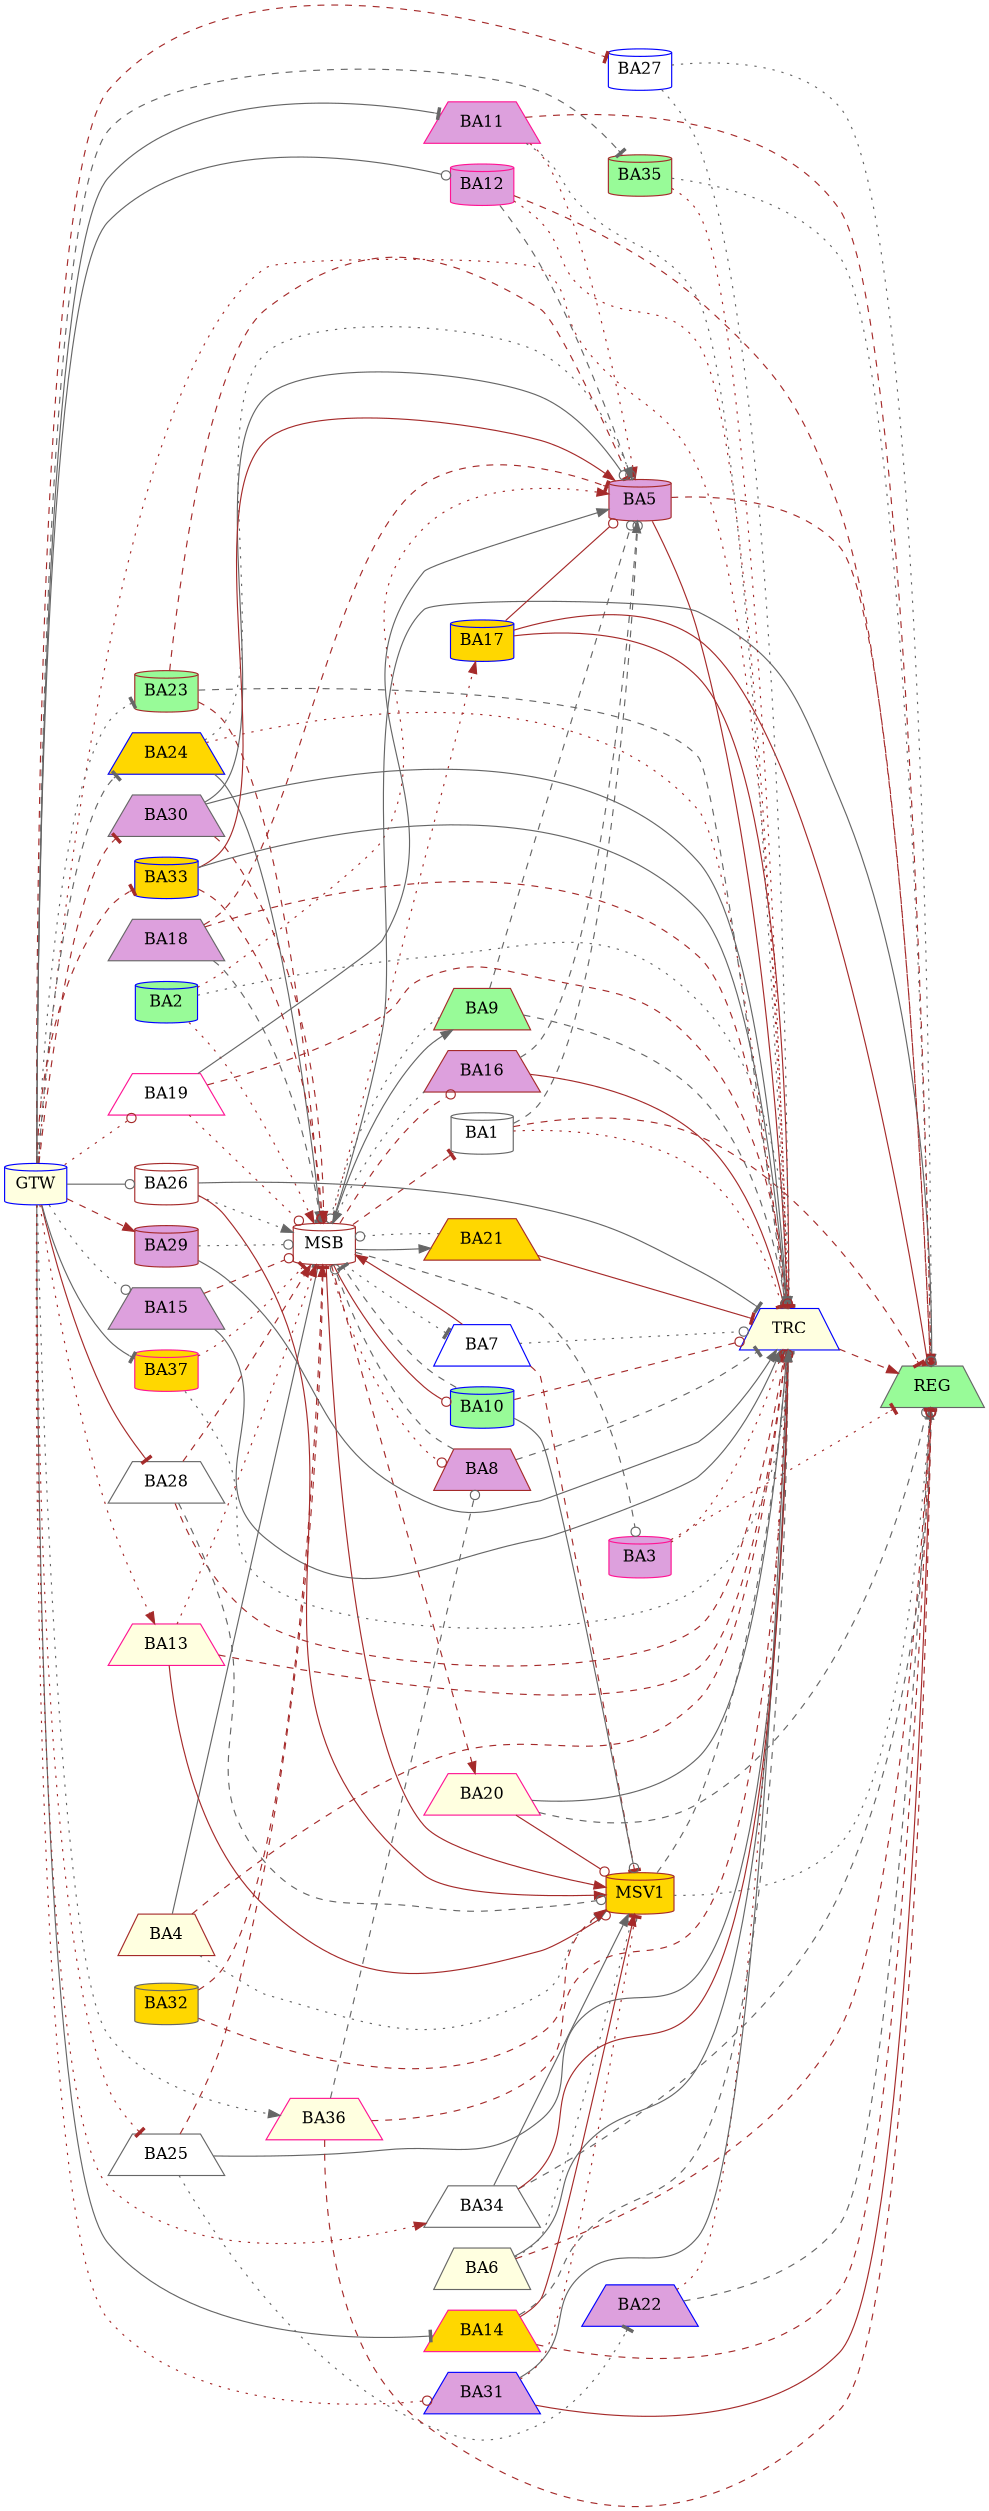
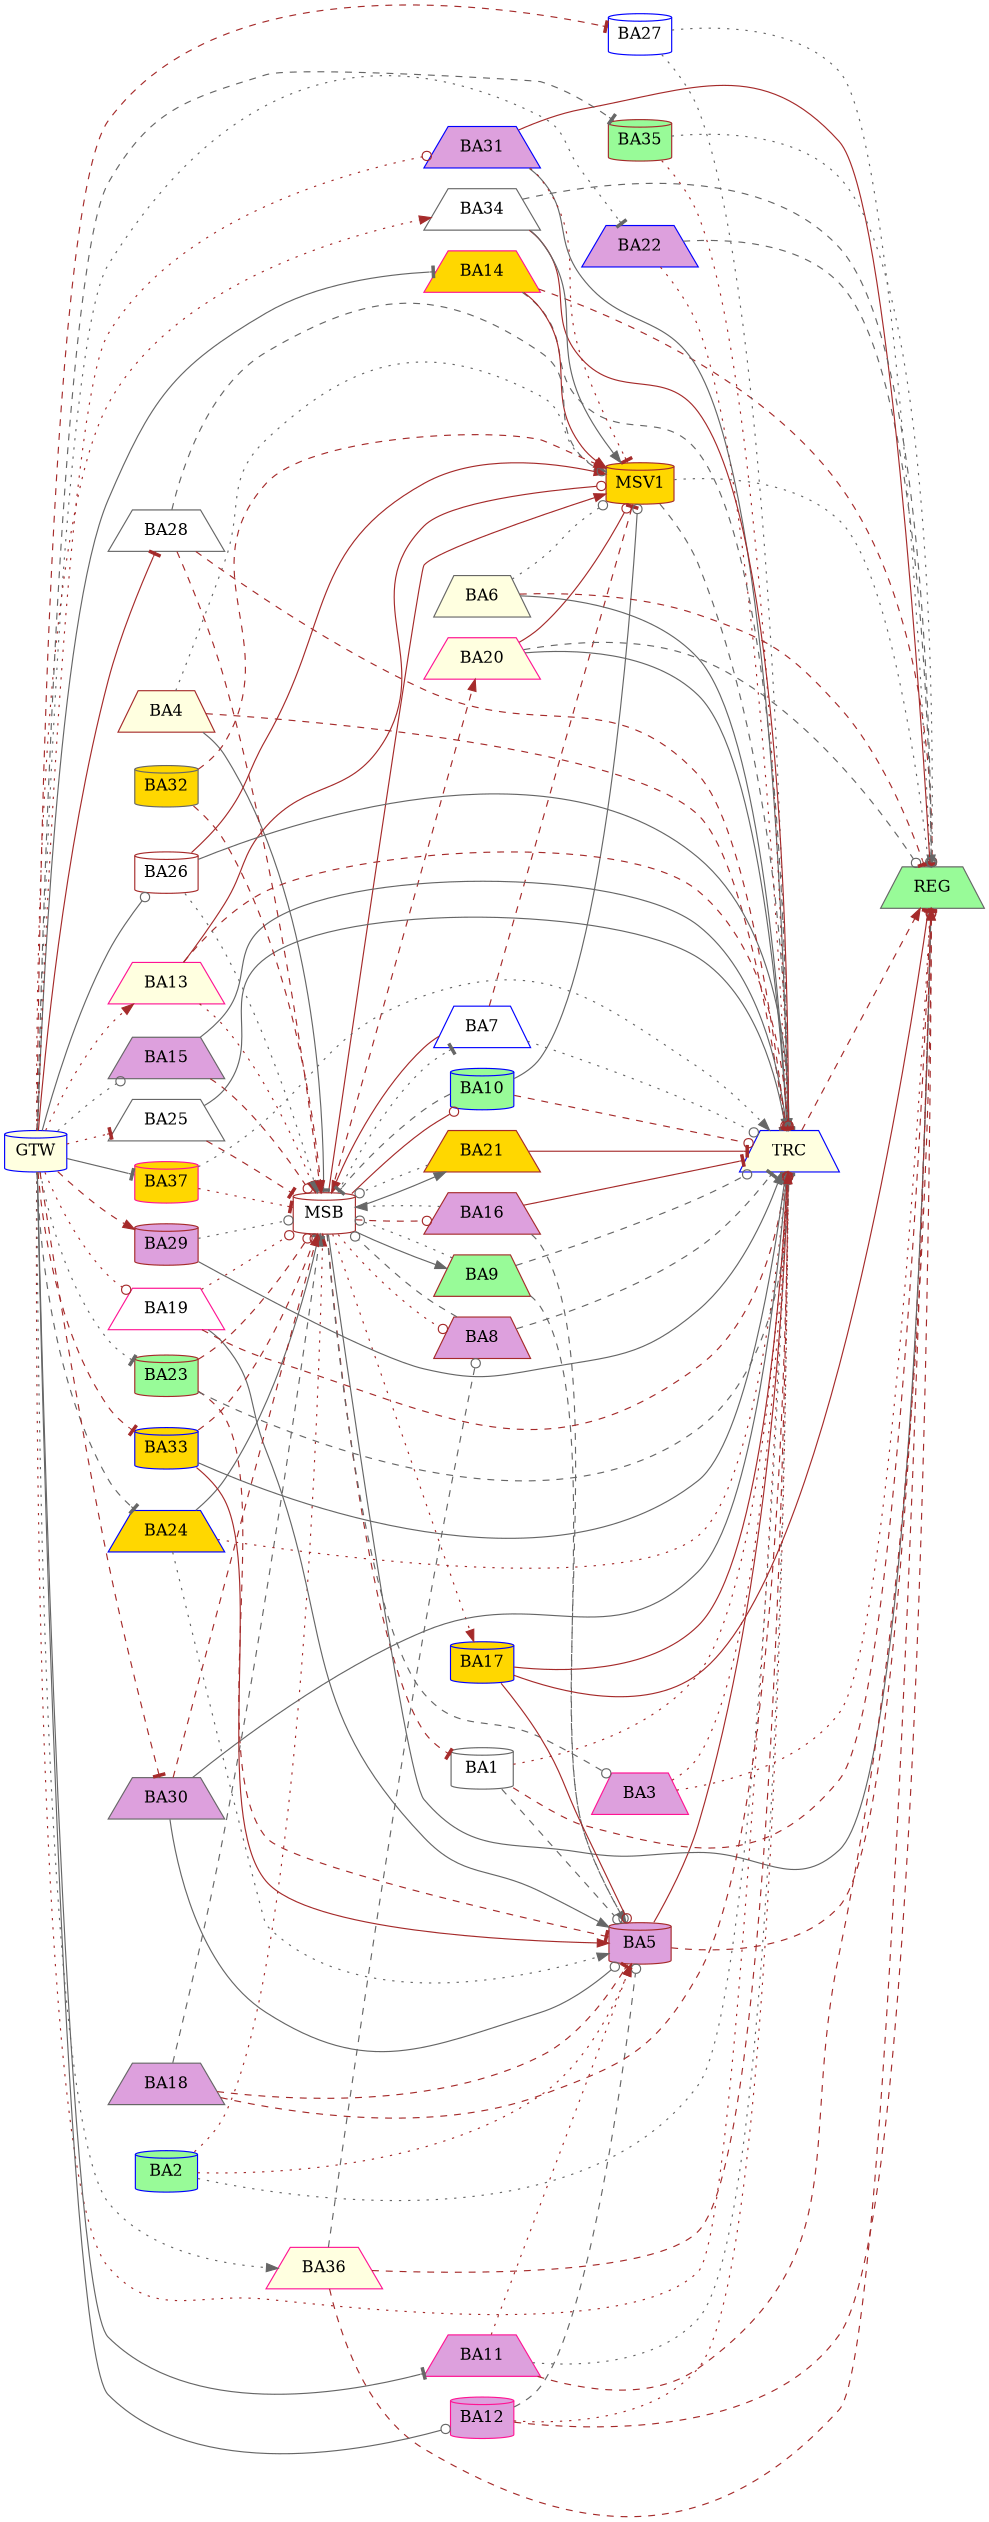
node "BA3": shape cylinder -> trapezium
edge "BA25" -> "BA22": now "GTW" -> "BA22"
